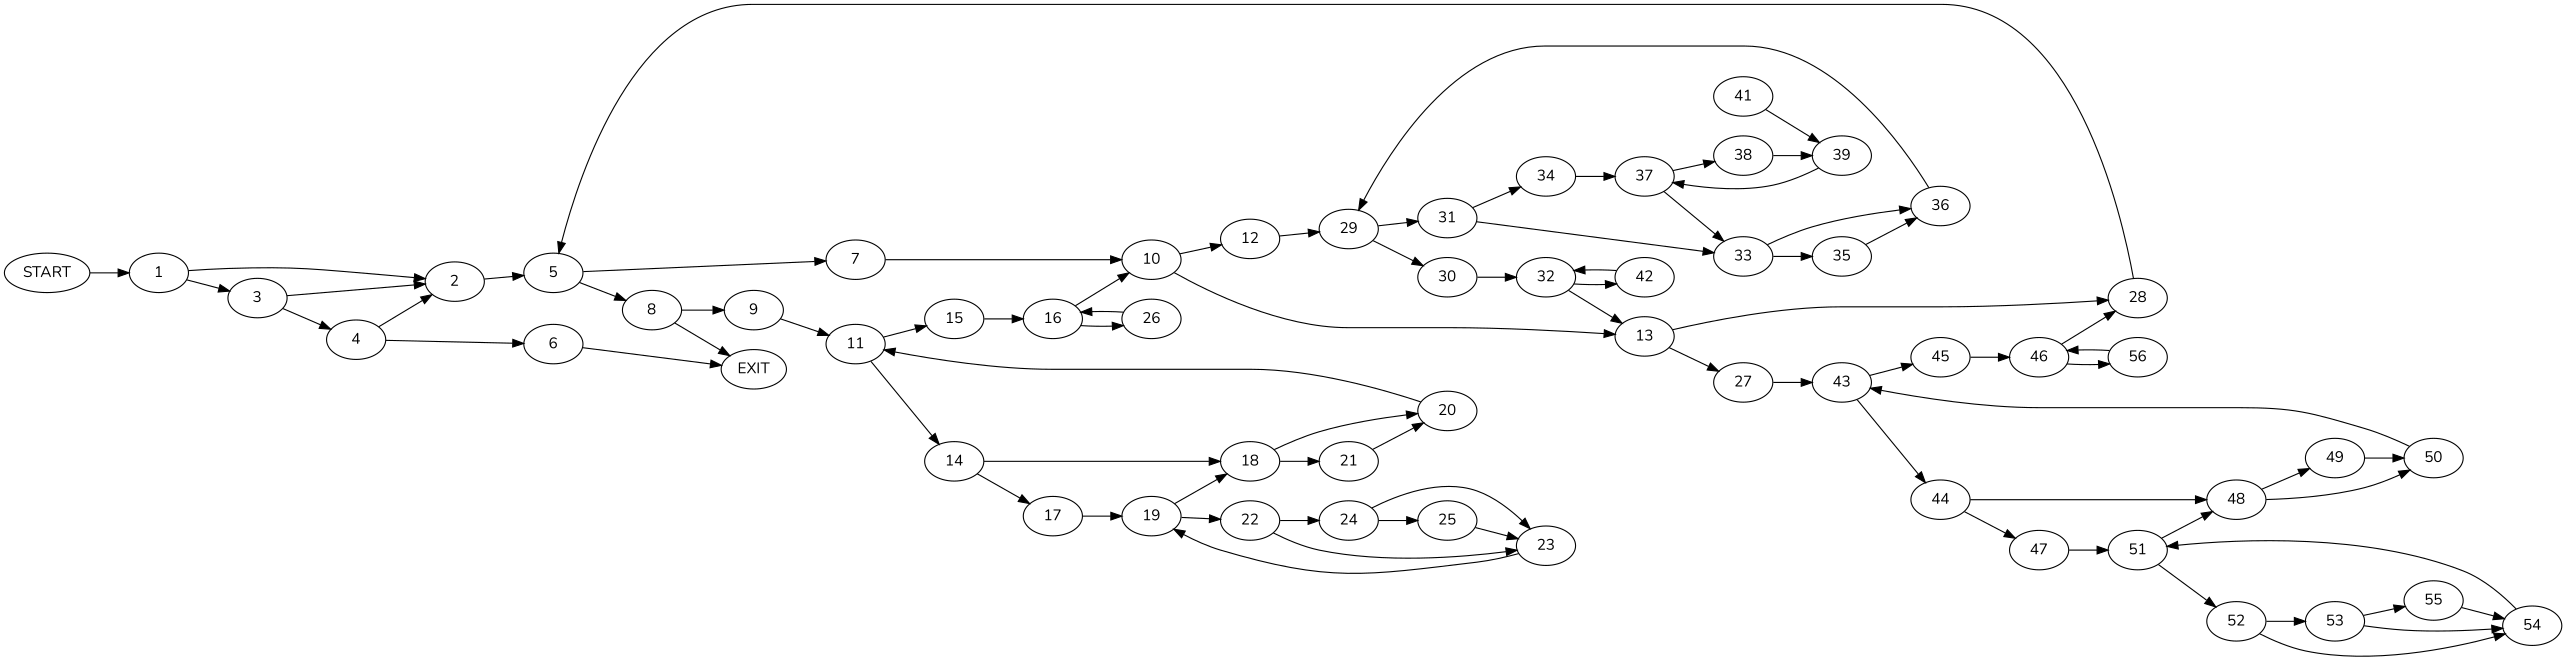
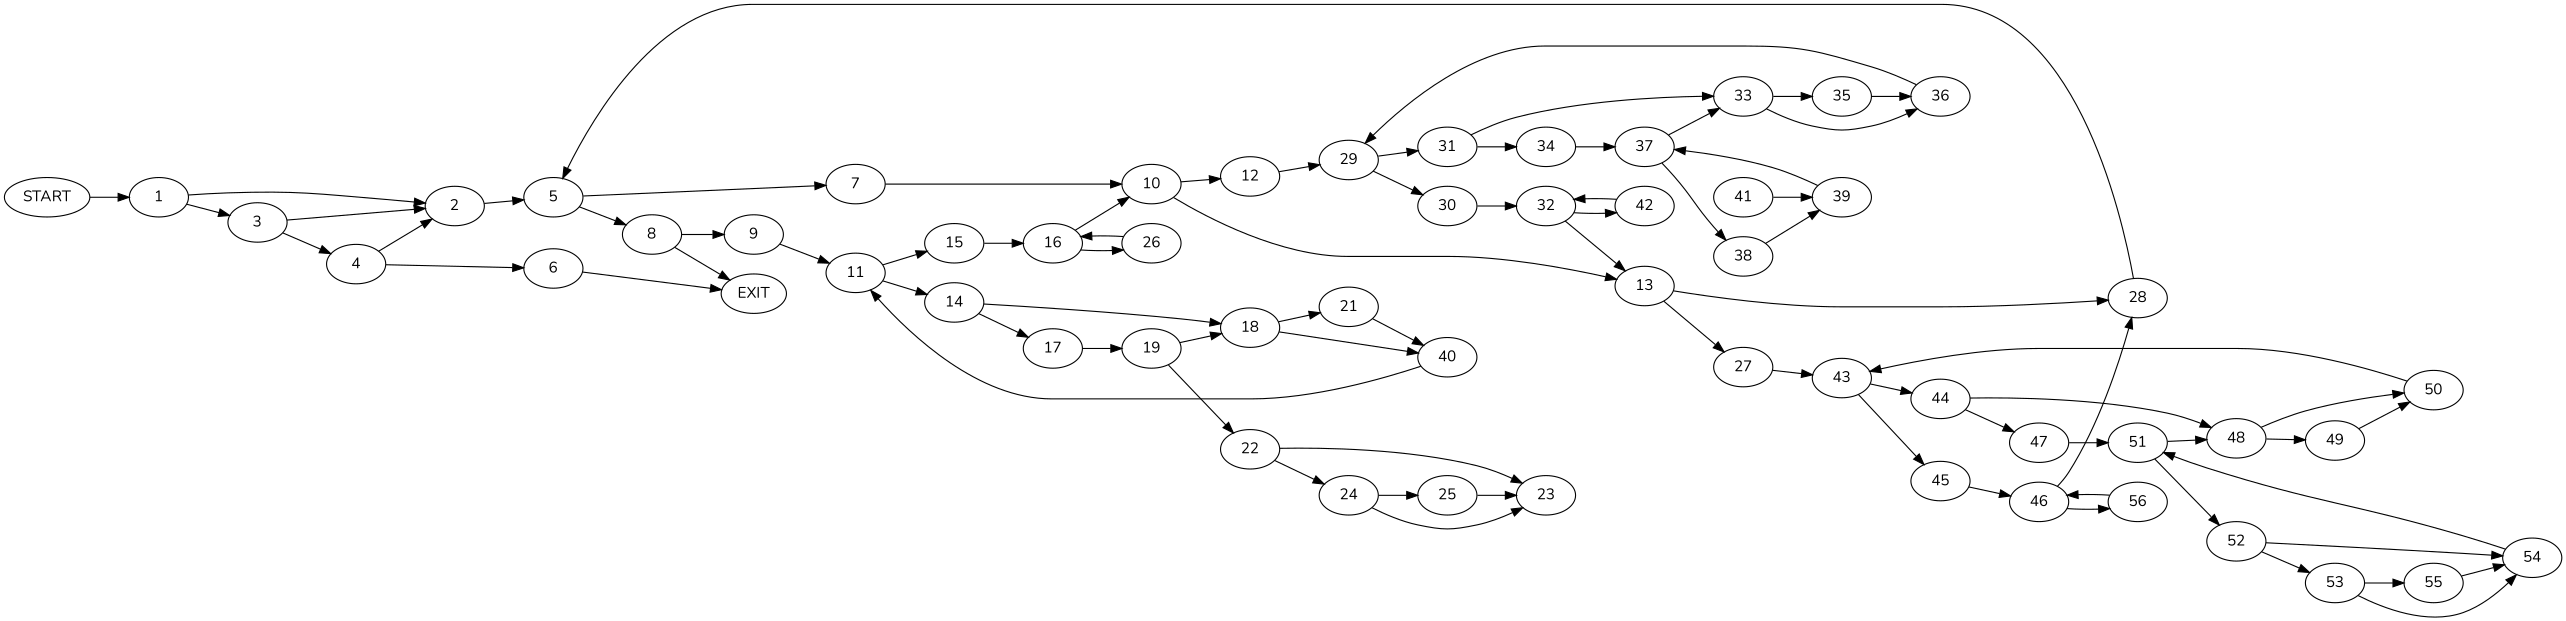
node "20": label "20" -> "40"
edge "23" -> "19": removed
